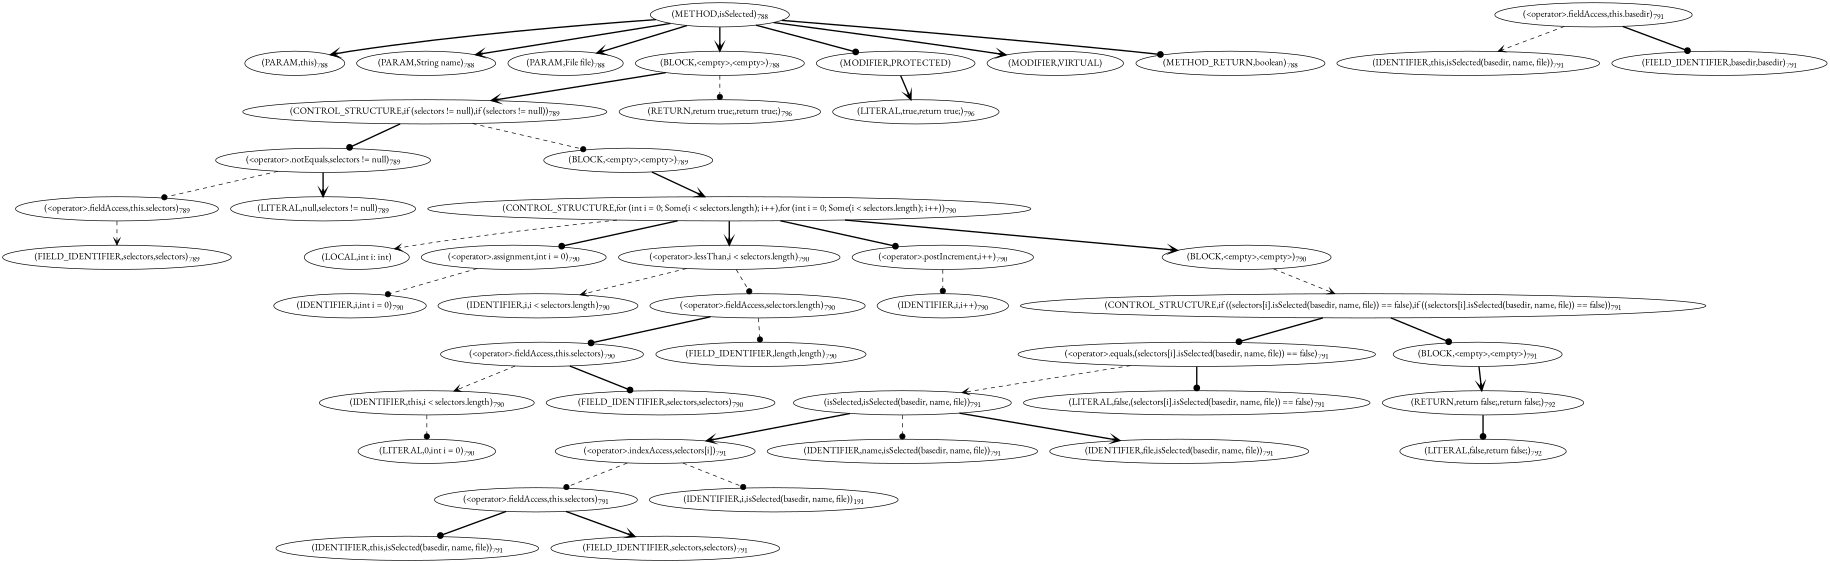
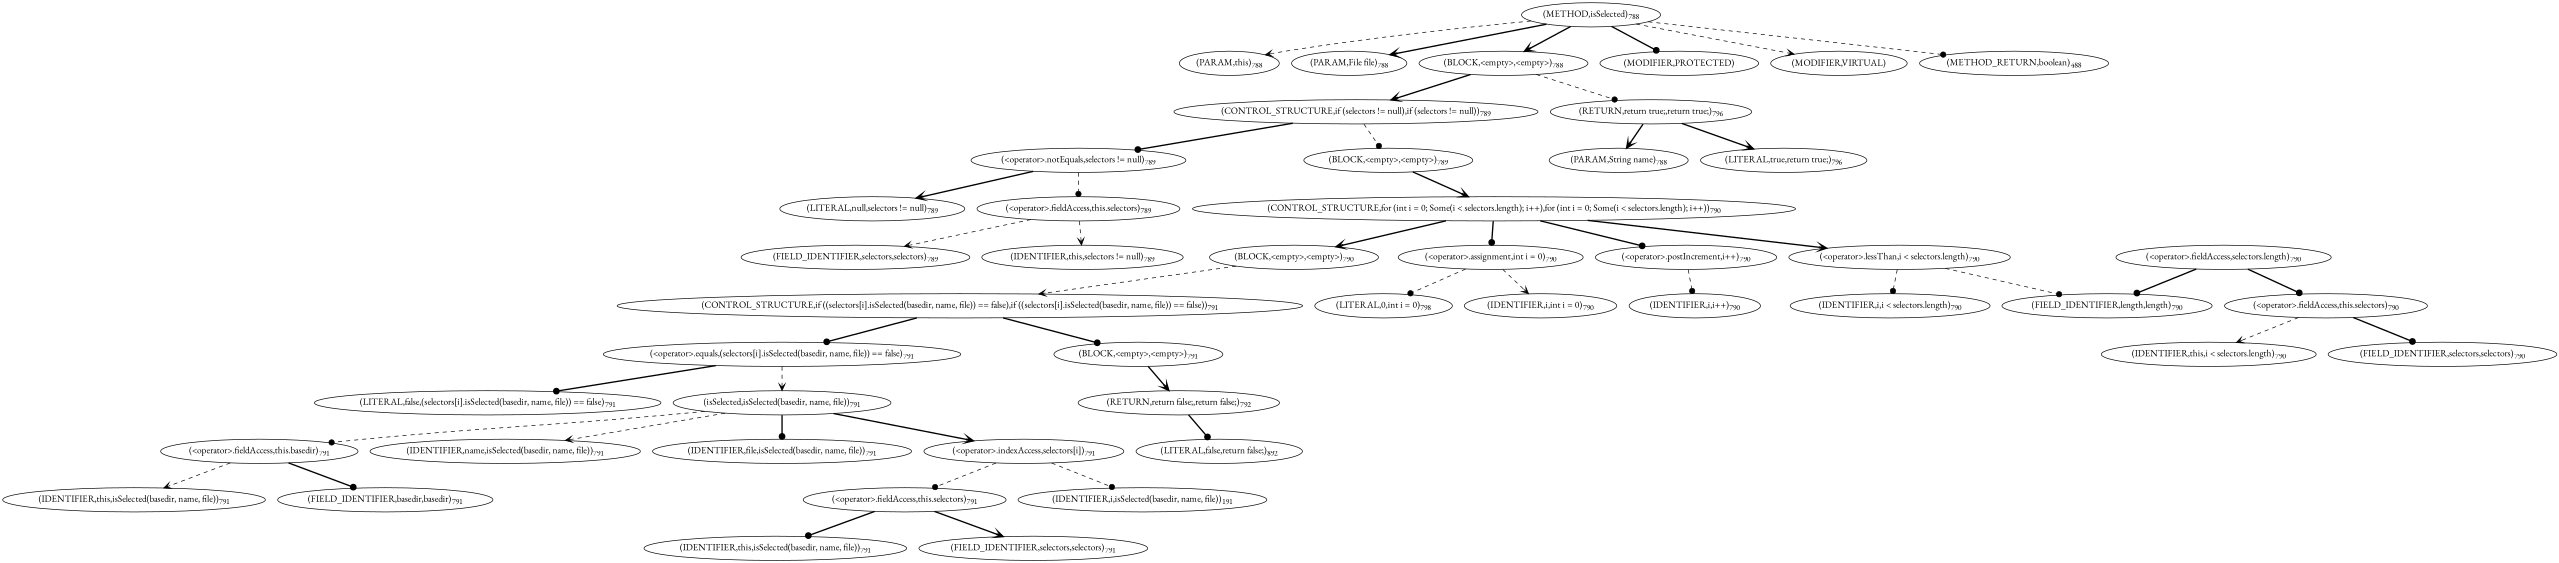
edge "(METHOD,isSelected)" -> "(PARAM,this)": style bold -> dashed
edge "(METHOD,isSelected)" -> "(METHOD_RETURN,boolean)": style bold -> dashed
edge "(METHOD,isSelected)" -> "(MODIFIER,VIRTUAL)": style bold -> dashed
edge "(METHOD,isSelected)" -> "(PARAM,String name)": now "(RETURN,return true;,return true;)" -> "(PARAM,String name)"
node "(METHOD_RETURN,boolean)": text "788" -> "488"
edge "(MODIFIER,PROTECTED)" -> "(LITERAL,true,return true;)": now "(RETURN,return true;,return true;)" -> "(LITERAL,true,return true;)"
node "(LOCAL,int i: int)": removed
node "(IDENTIFIER,this,selectors != null)": added
edge "(<operator>.lessThan,i < selectors.length)" -> "(<operator>.fieldAccess,selectors.length)": now "(<operator>.lessThan,i < selectors.length)" -> "(FIELD_IDENTIFIER,length,length)"
edge "(<operator>.assignment,int i = 0)" -> "(IDENTIFIER,i,int i = 0)": arrowhead dot -> vee
edge "(<operator>.lessThan,i < selectors.length)" -> "(IDENTIFIER,i,i < selectors.length)": arrowhead vee -> dot
edge "(<operator>.fieldAccess,selectors.length)" -> "(FIELD_IDENTIFIER,length,length)": style dashed -> bold
edge "(IDENTIFIER,this,i < selectors.length)" -> "(LITERAL,0,int i = 0)": now "(<operator>.assignment,int i = 0)" -> "(LITERAL,0,int i = 0)"
edge "(isSelected,isSelected(basedir, name, file))" -> "(IDENTIFIER,name,isSelected(basedir, name, file))": arrowhead dot -> vee
edge "(isSelected,isSelected(basedir, name, file))" -> "(IDENTIFIER,file,isSelected(basedir, name, file))": arrowhead vee -> dot
edge "(isSelected,isSelected(basedir, name, file))" -> "(<operator>.fieldAccess,this.basedir)": added
node "(LITERAL,0,int i = 0)": text "790" -> "798"
node "(LITERAL,false,return false;)": text "792" -> "892"
